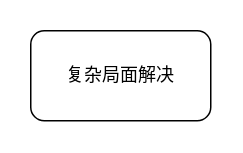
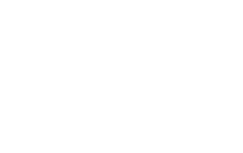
node "复杂局面解决": removed
